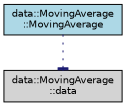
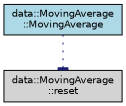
node "data::MovingAverage ::data": label "data::MovingAverage ::data" -> "data::MovingAverage ::reset"
